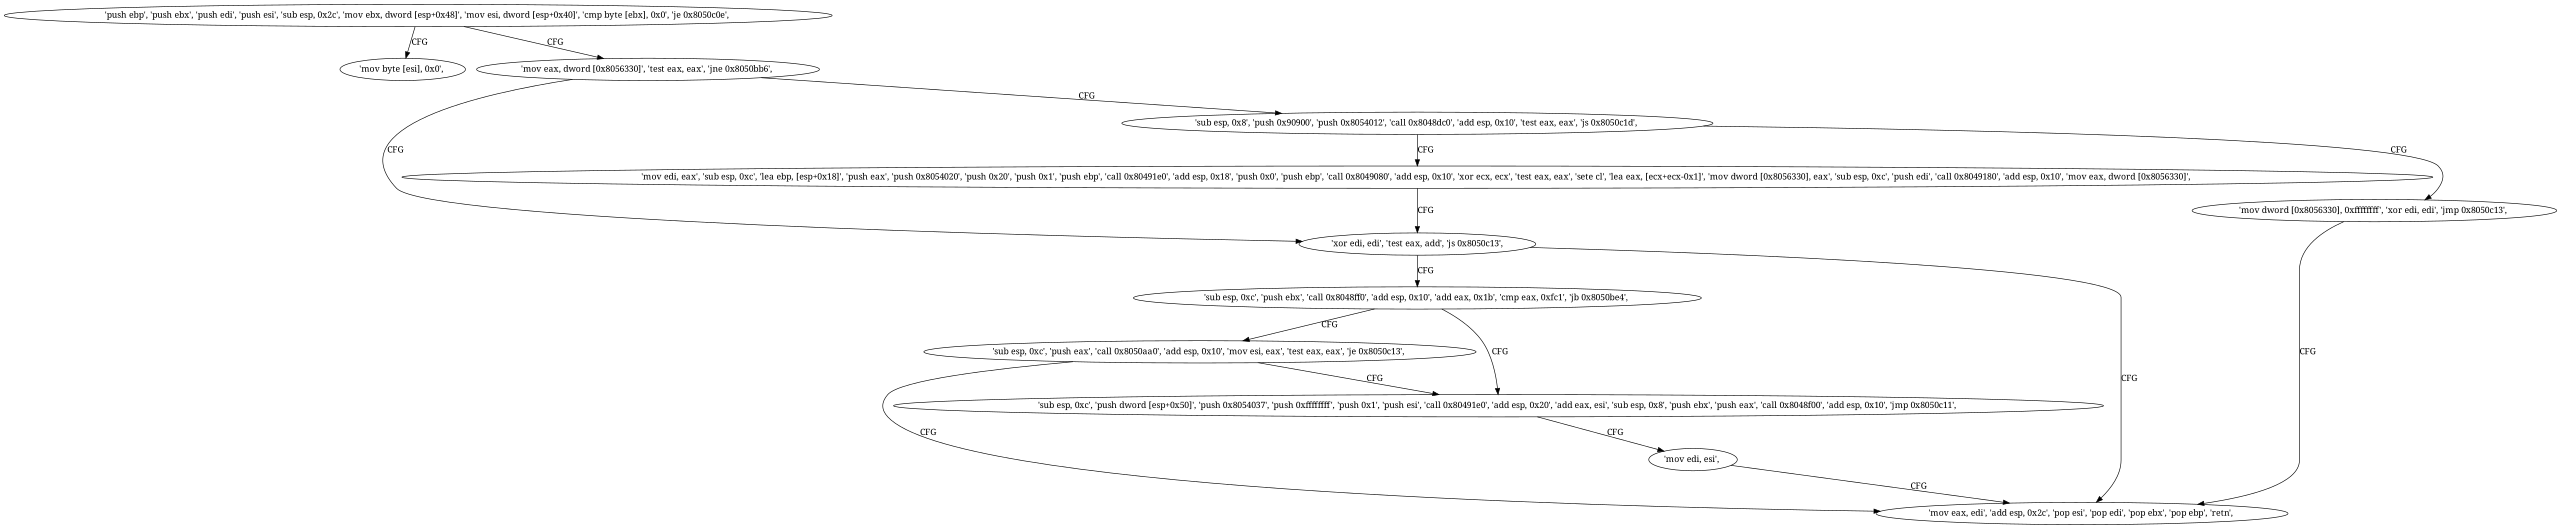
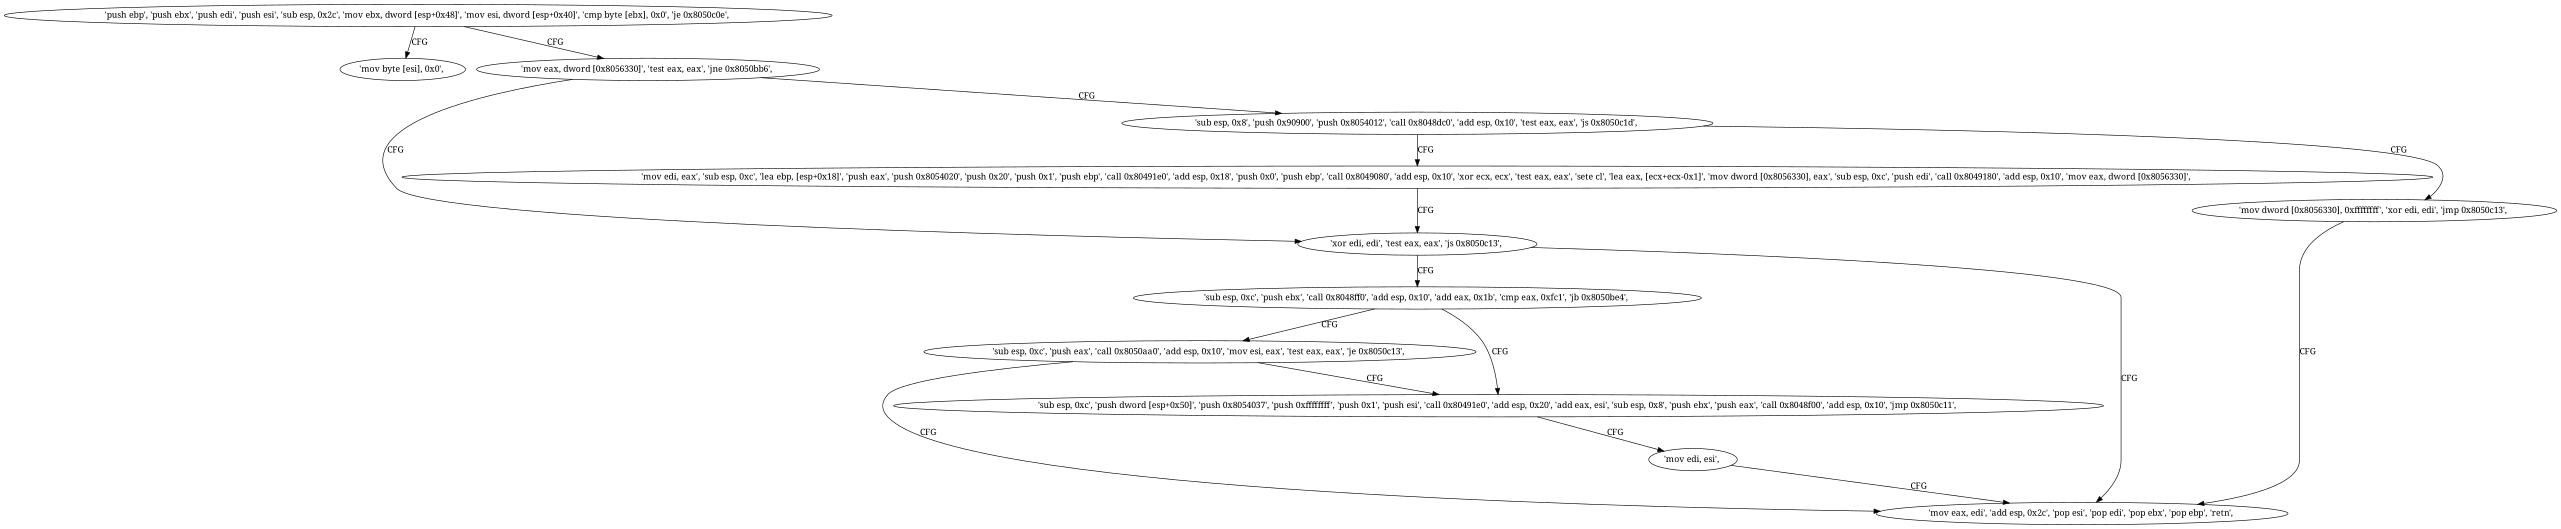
node "'xor edi, edi', 'test eax, add', 'js 0x8050c13',": label "'xor edi, edi', 'test eax, add', 'js 0x8050c13'," -> "'xor edi, edi', 'test eax, eax', 'js 0x8050c13',"
